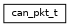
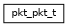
node "can_pkt_t": label "can_pkt_t" -> "pkt_pkt_t"
